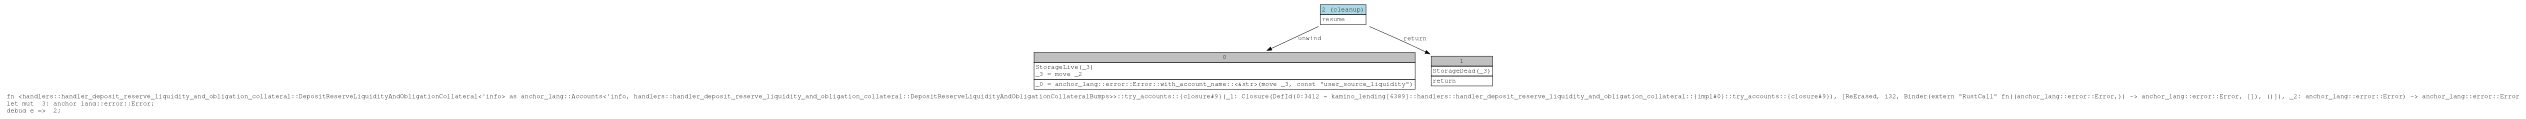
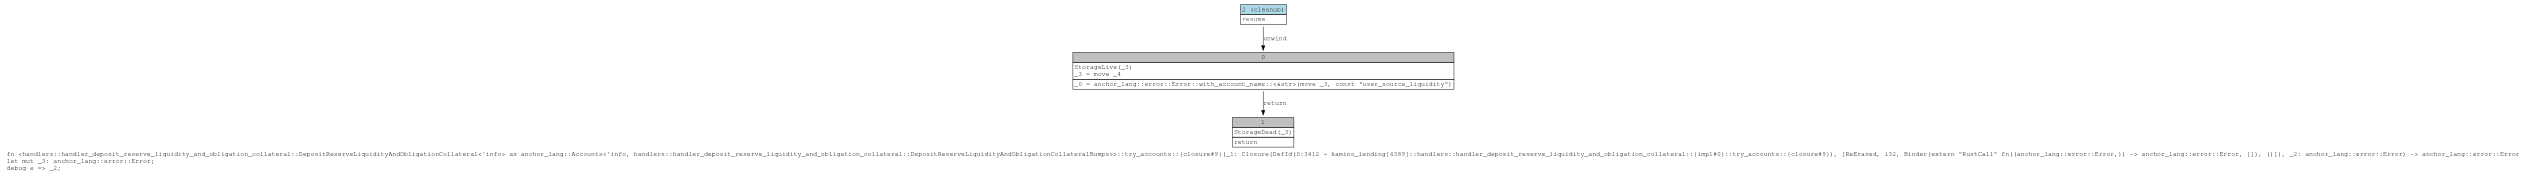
edge "2 (cleanup)" -> "1": now "0" -> "1"
node "0": text "_3 = move _2" -> "_3 = move _4"
